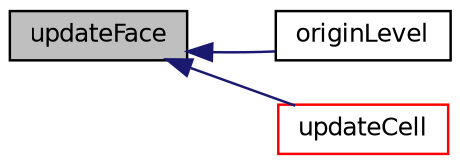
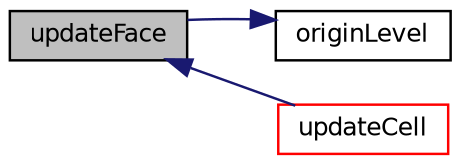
edge "originLevel" -> "updateFace": reversed
